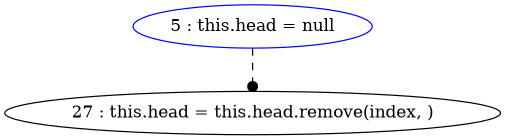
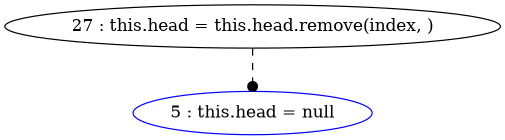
edge "5 : this.head = null" -> "27 : this.head = this.head.remove(index, )": reversed
